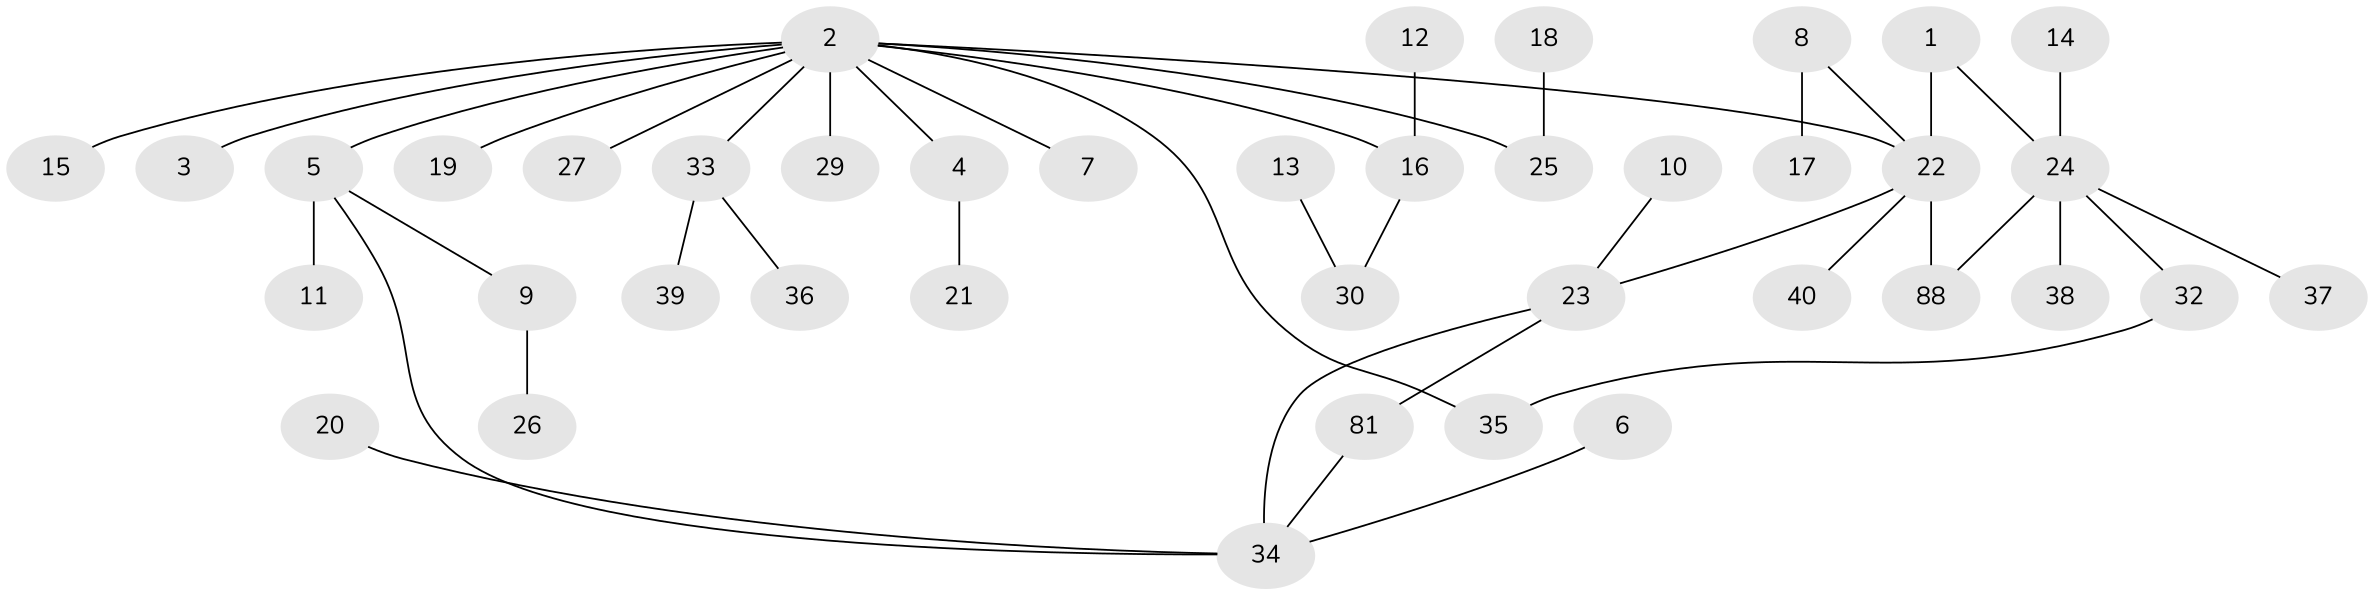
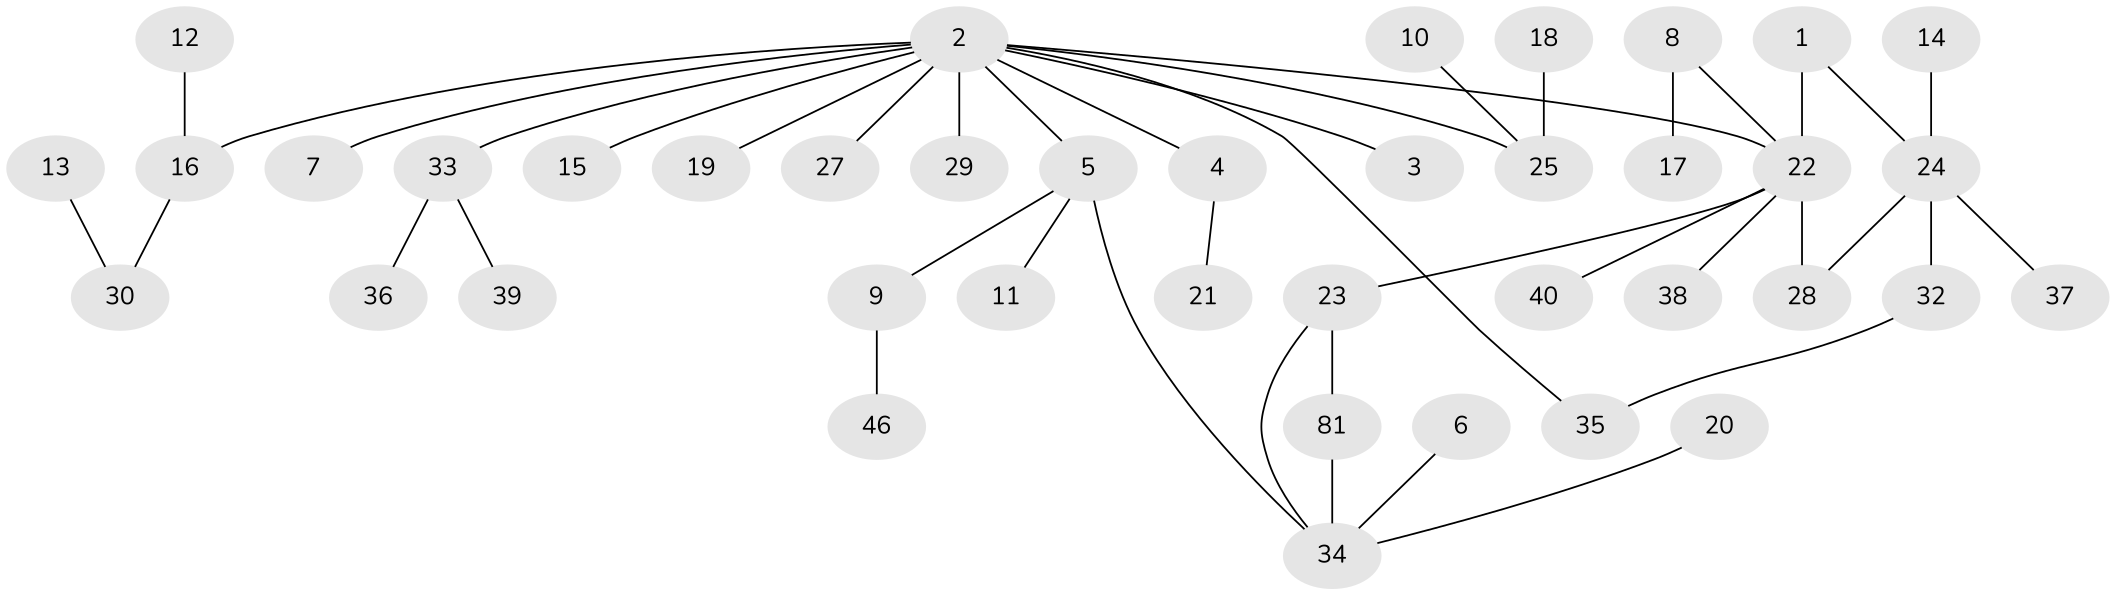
edge "10" -- "23": now "10" -- "25"
edge "24" -- "38": now "22" -- "38"
node "88": label "88" -> "28"
node "26": label "26" -> "46"
